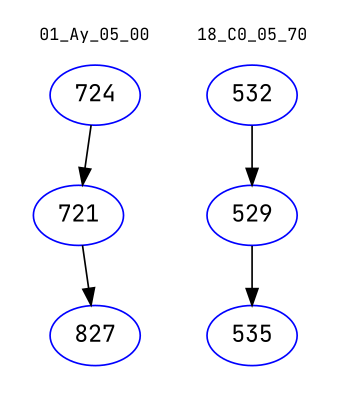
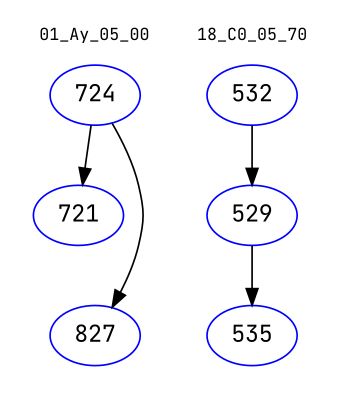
edge "721" -> "827": now "724" -> "827"
